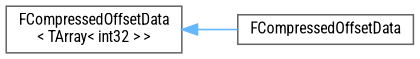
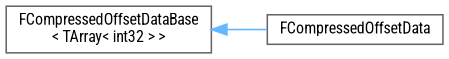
node "FCompressedOffsetData < TArray< int32 > >": label "FCompressedOffsetData < TArray< int32 > >" -> "FCompressedOffsetDataBase < TArray< int32 > >"
